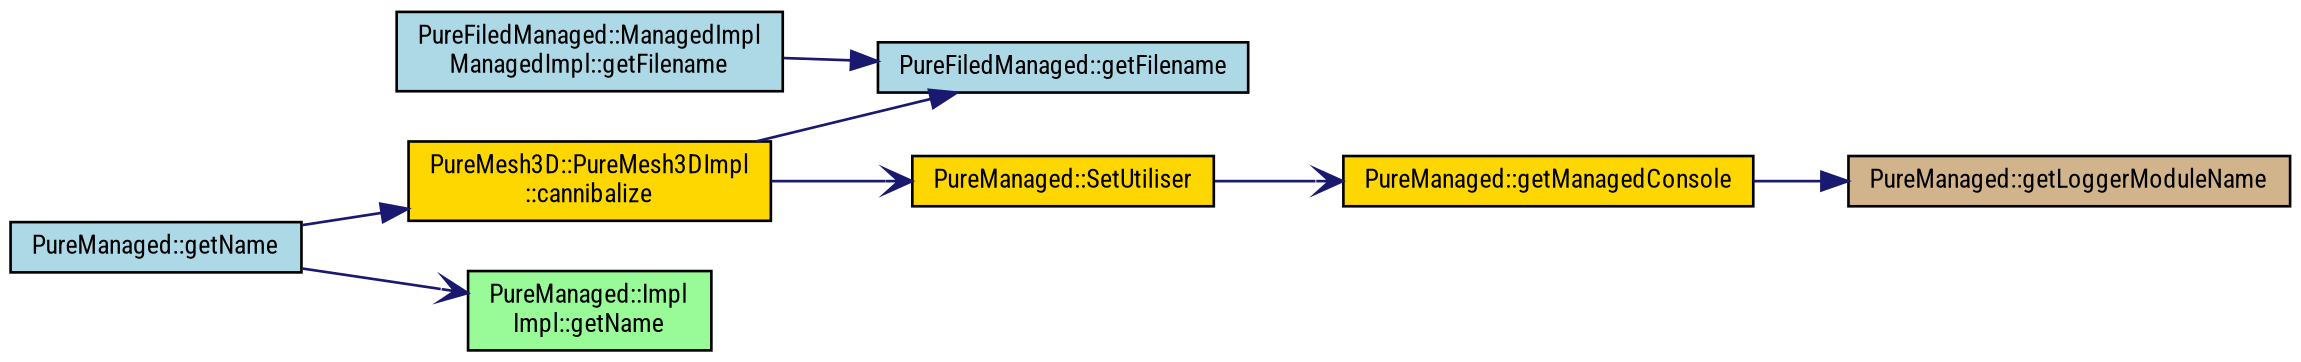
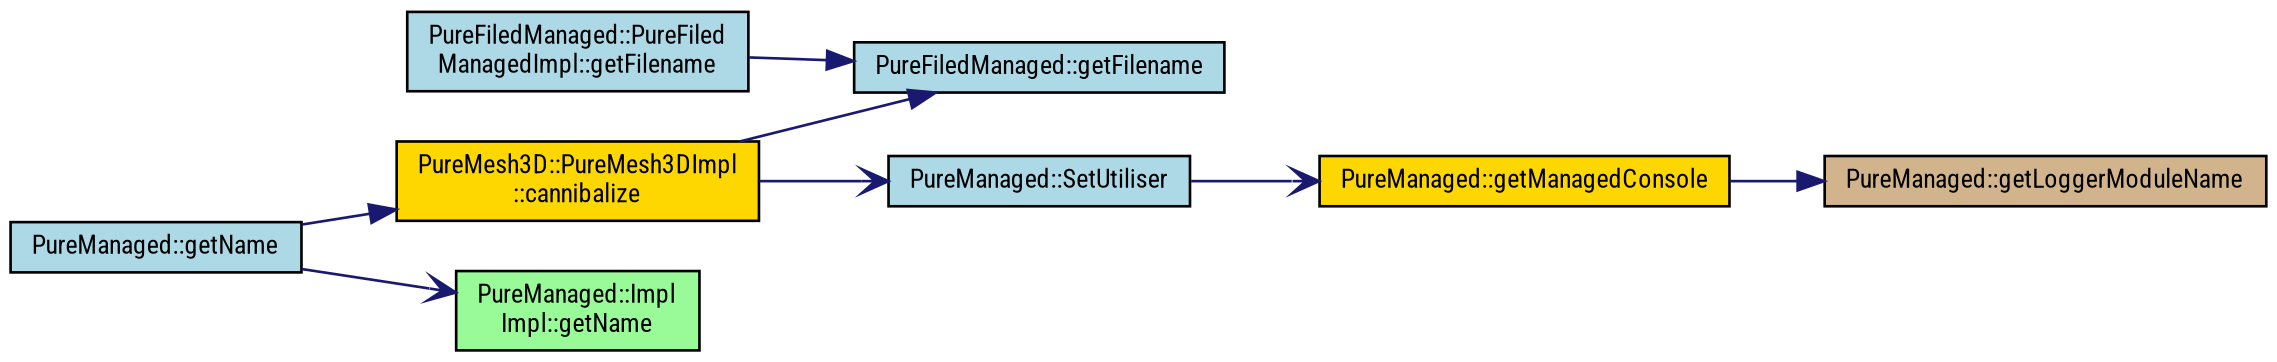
node "PureFiledManaged::ManagedImpl ManagedImpl::getFilename": label "PureFiledManaged::ManagedImpl ManagedImpl::getFilename" -> "PureFiledManaged::PureFiled ManagedImpl::getFilename"
node "PureManaged::SetUtiliser": fillcolor gold -> lightblue
